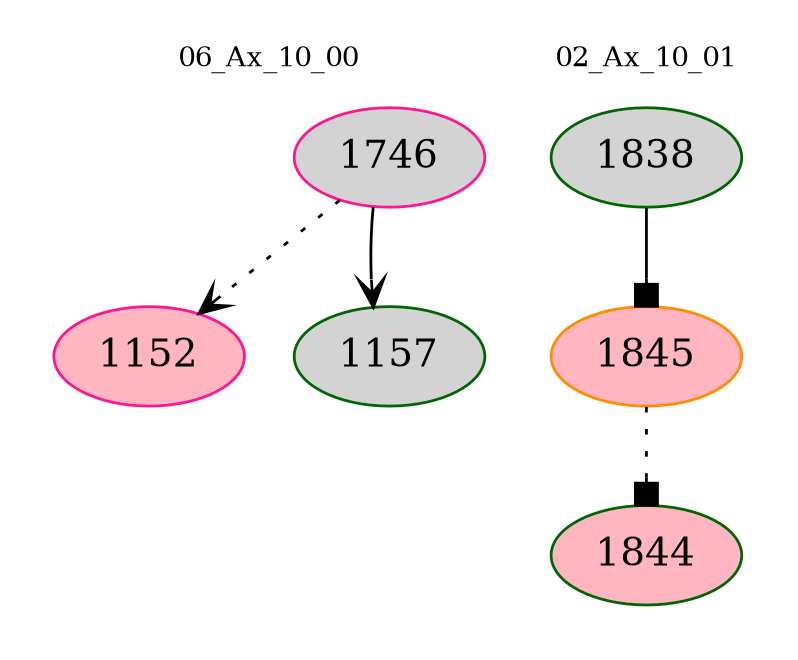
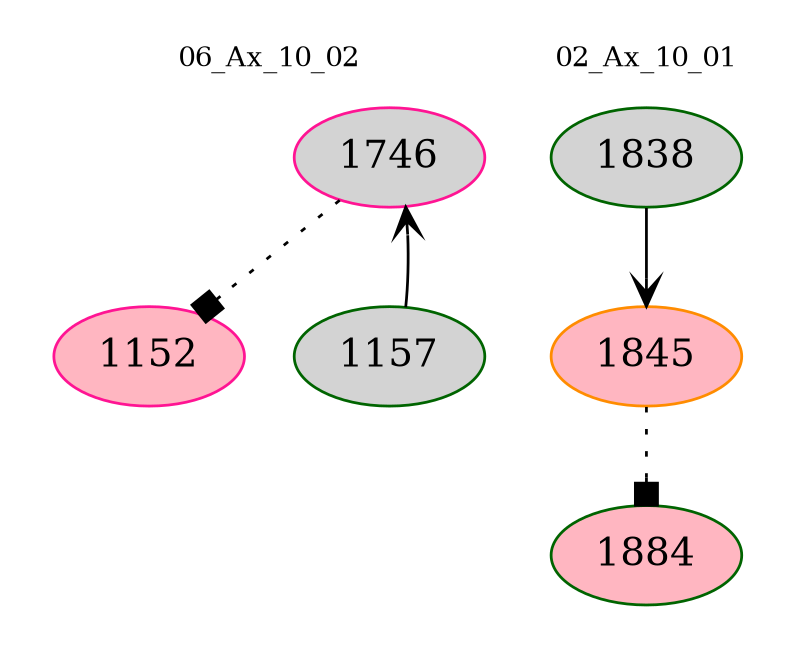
cluster "06_Ax_10_00": label "06_Ax_10_00" -> "06_Ax_10_02"
edge "1746" -> "1157": reversed
edge "1838" -> "1845": arrowhead box -> vee
edge "1746" -> "1152": arrowhead vee -> box
node "1844": label "1844" -> "1884"
